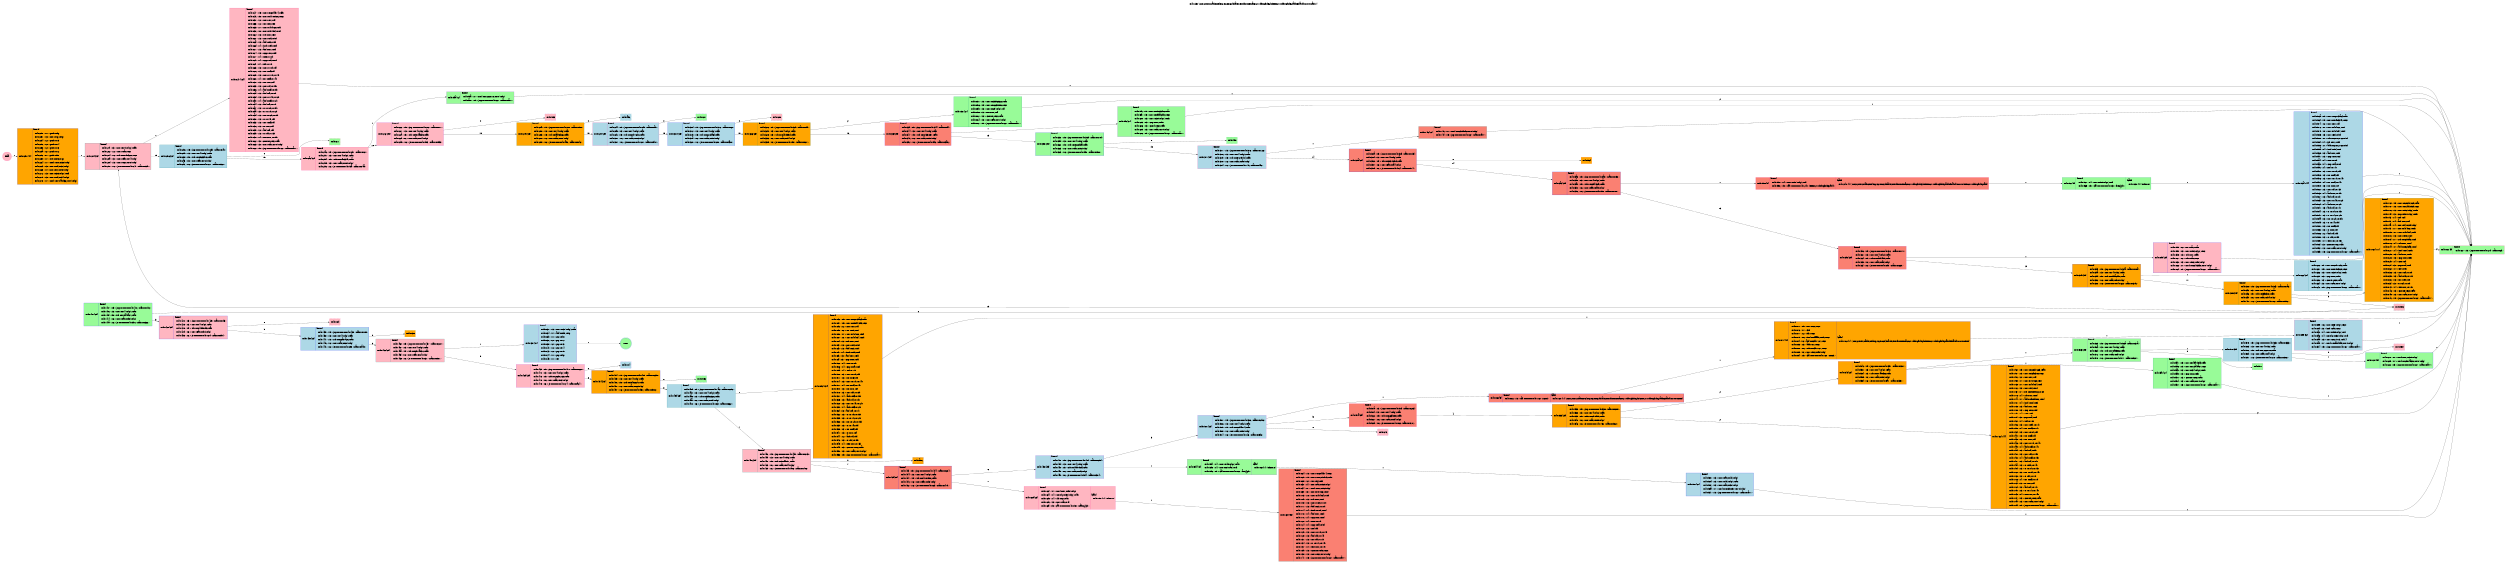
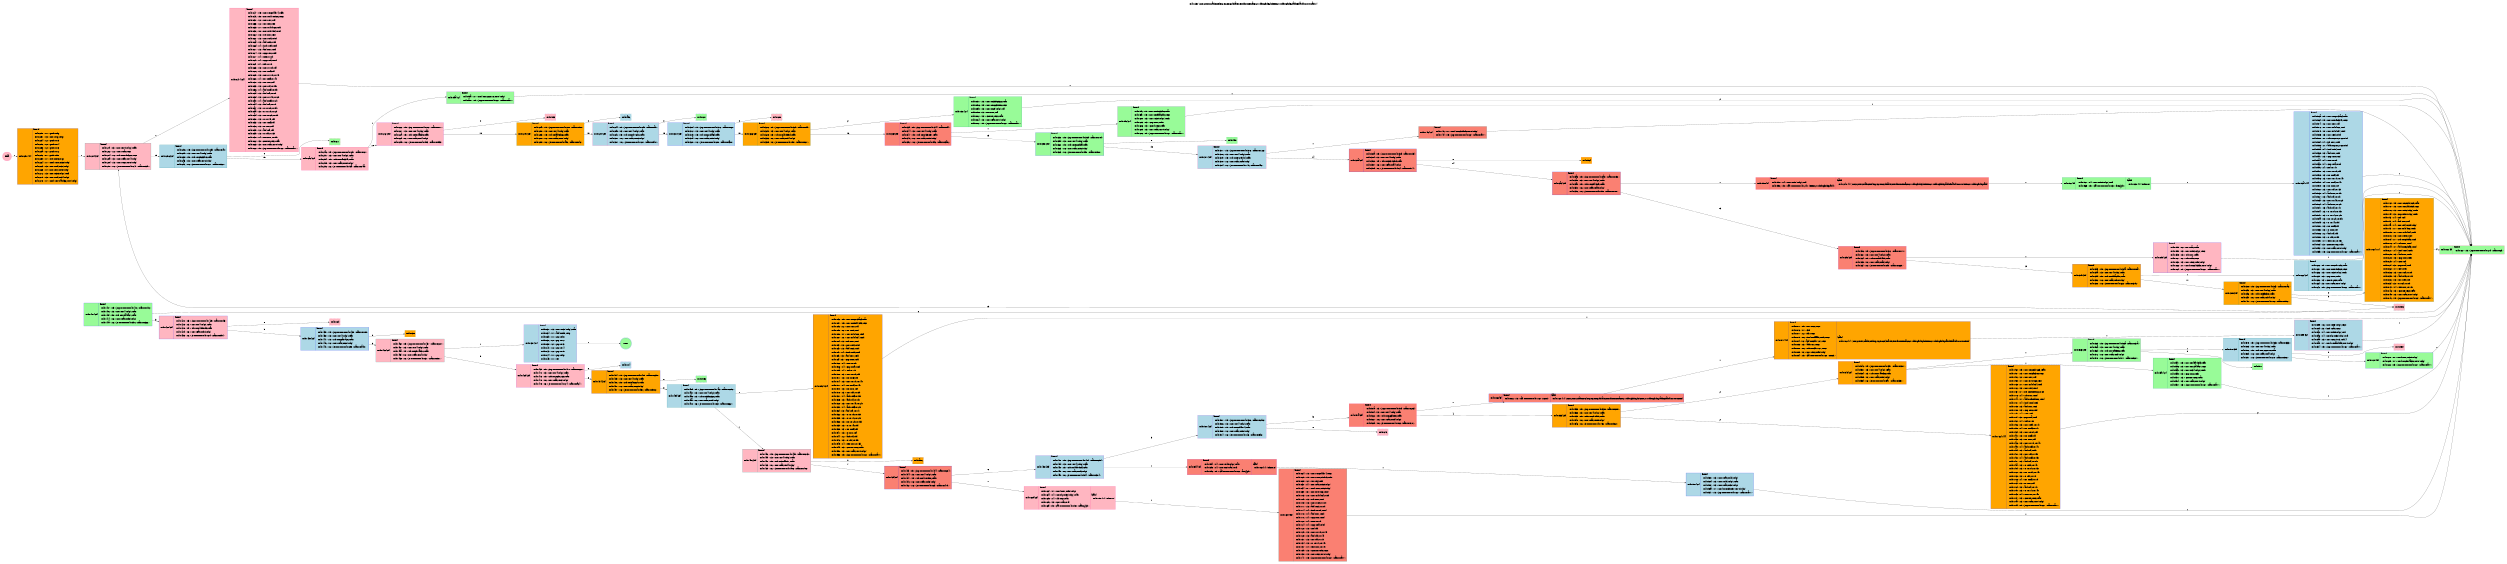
edge "0x401501 [25]" -> "0x40186c [5]": now "0x40151a [25]" -> "0x40186c [5]"
node "0x4015d4 [13]": fillcolor palegreen -> salmon
